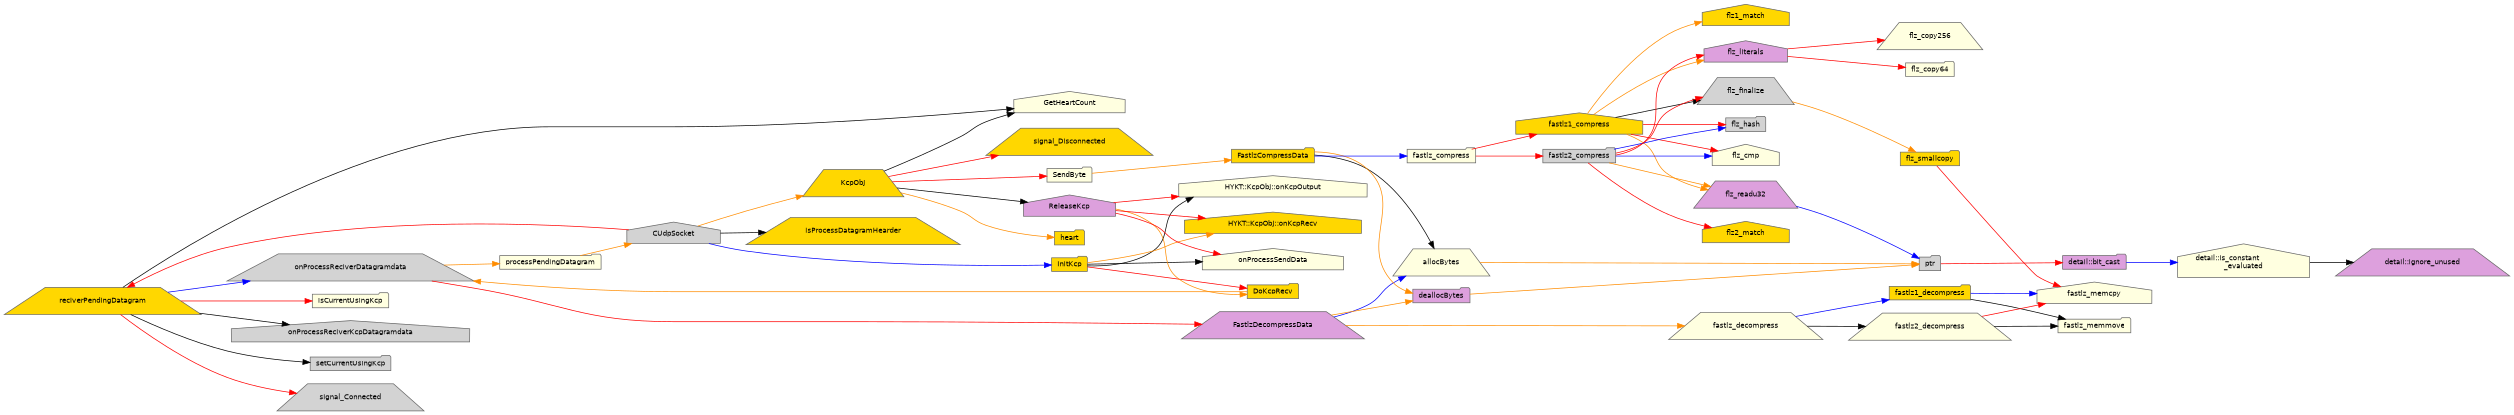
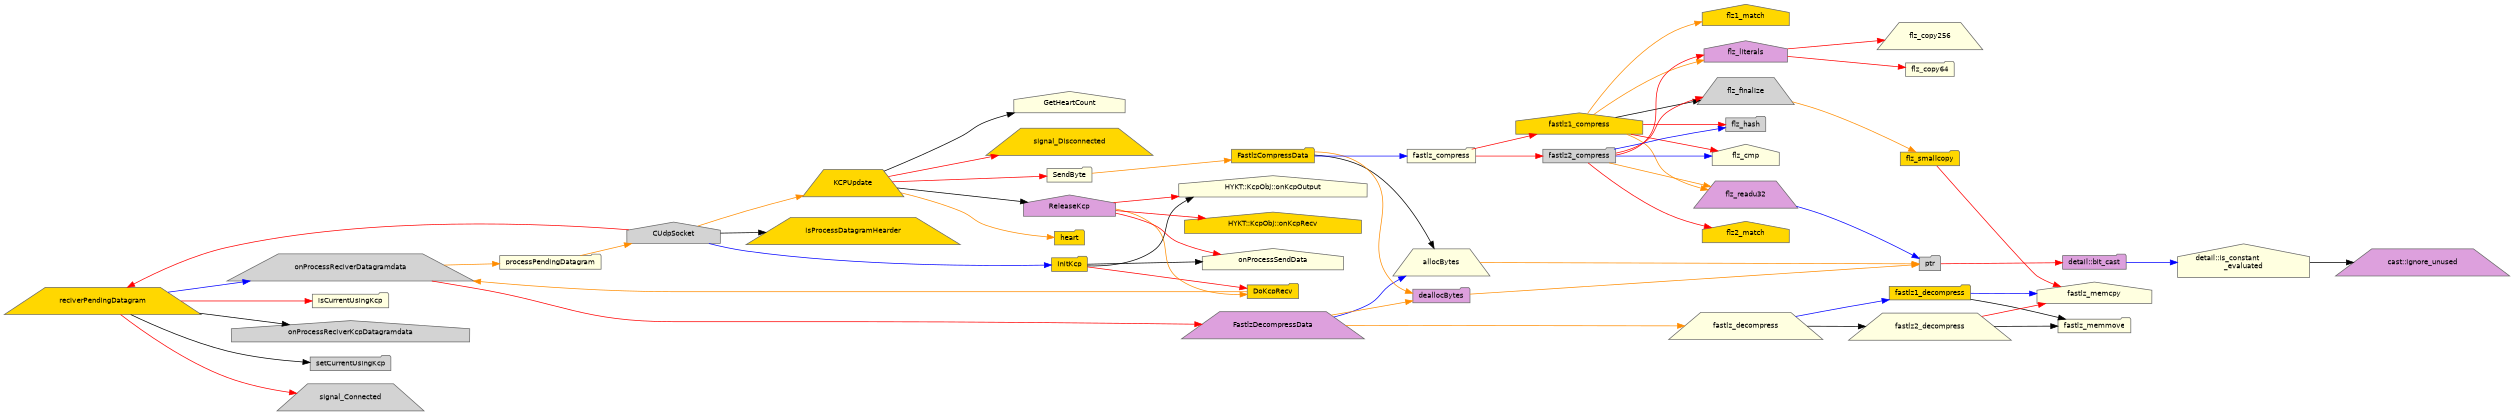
edge "reciverPendingDatagram" -> "GetHeartCount": removed
node "KcpObj": label "KcpObj" -> "KCPUpdate"
edge "InitKcp" -> "HYKT::KcpObj::onKcpRecv": removed
node "detail::ignore_unused": label "detail::ignore_unused" -> "cast::ignore_unused"
